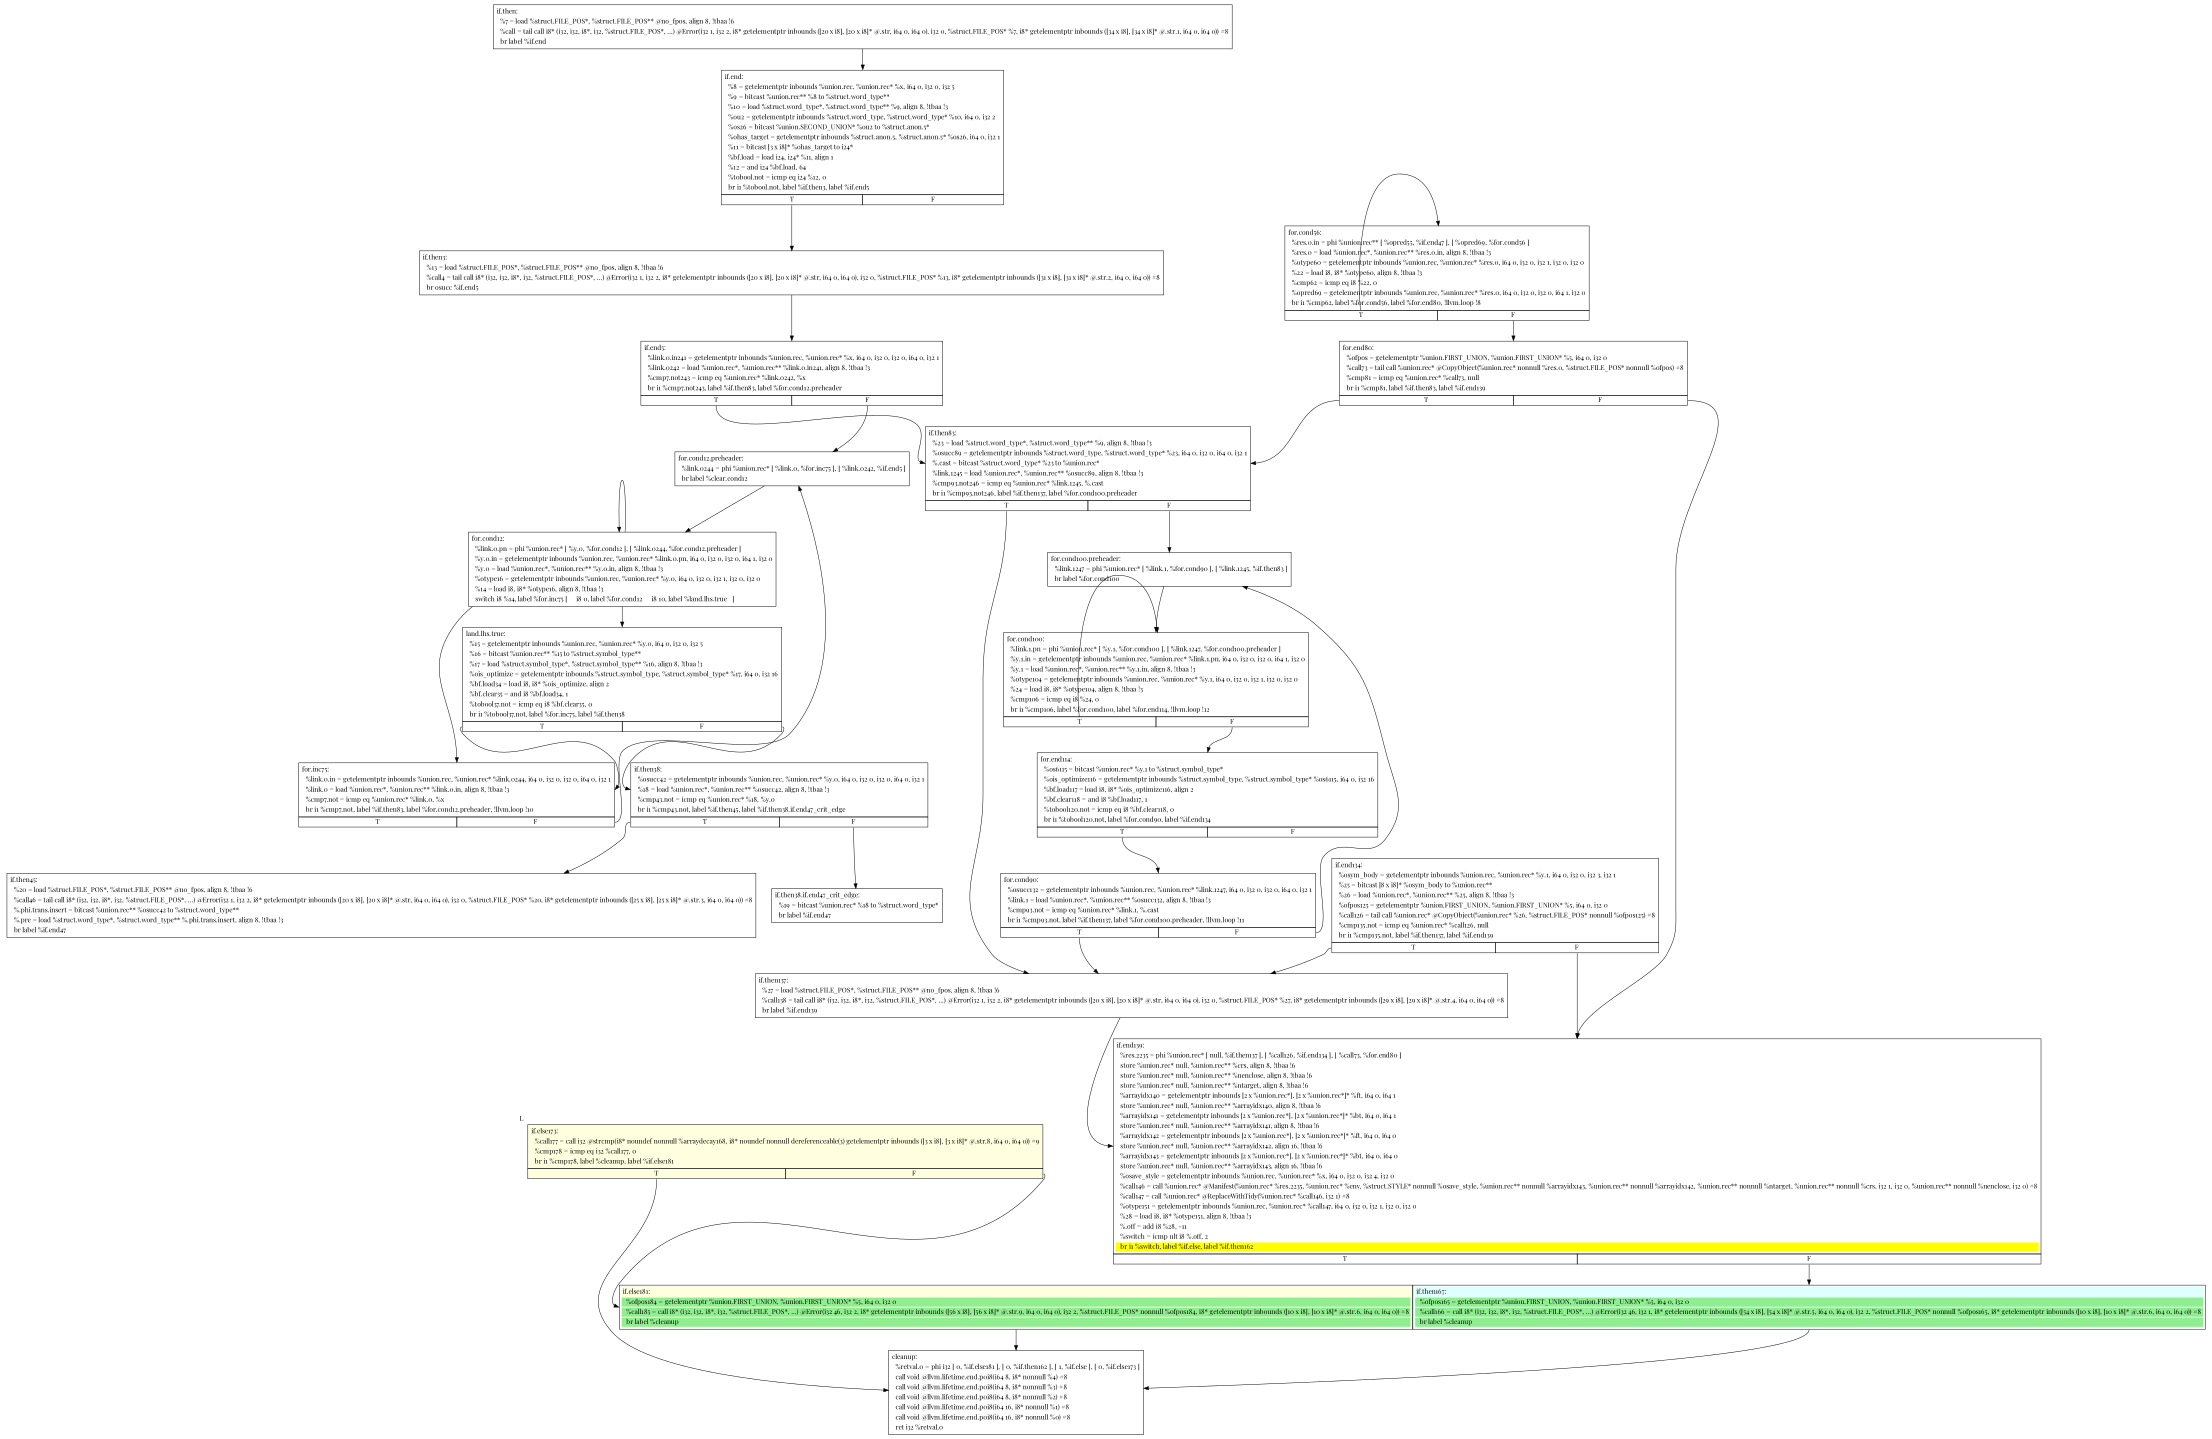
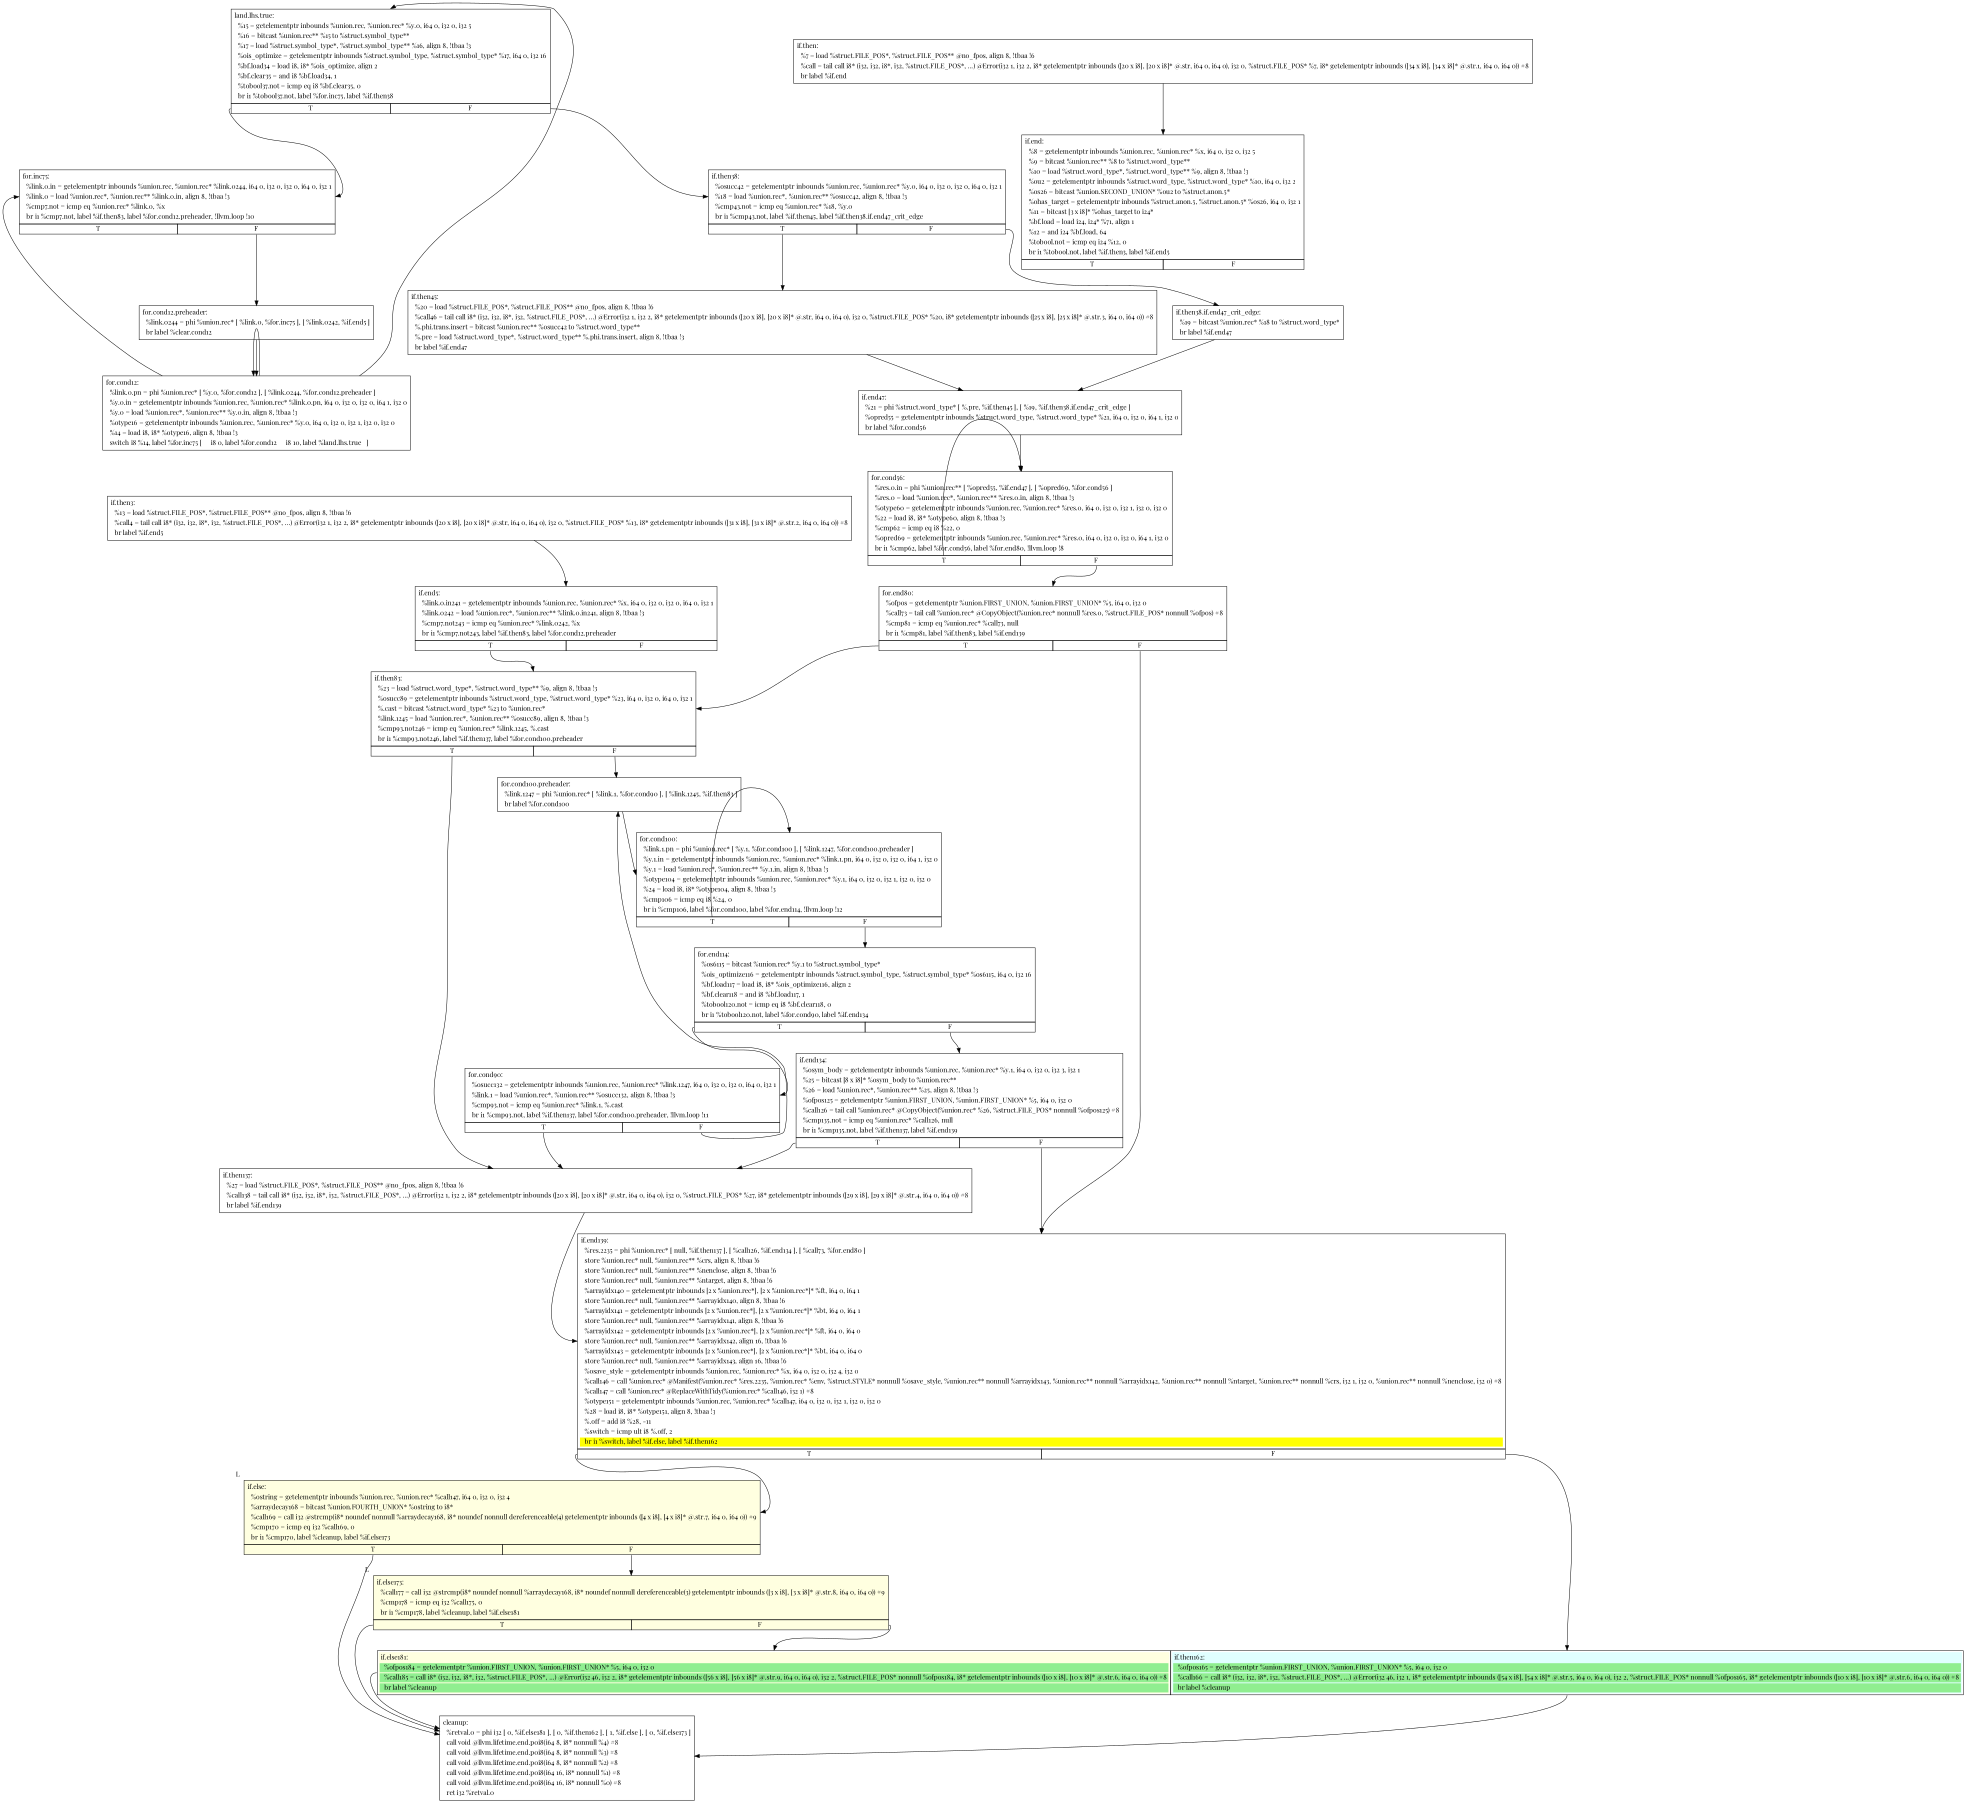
node "if.end:": text "%bf.load = load i24, i24* %11, align 1" -> "%bf.load = load i24, i24* %71, align 1"
edge "if.end:" -> "if.then3:": removed
node "if.then3:": text "br osucc %if.end5" -> "br label %if.end5"
node "if.end47:": added
edge "if.end5:" -> "for.cond12.preheader:": removed
edge "for.end114:" -> "if.end134:": added
node "if.else173:": text "%cmp178 = icmp eq i32 %call177, 0" -> "%cmp178 = icmp eq i32 %call175, 0"
node "if.else181:": text "if.then167:" -> "if.then162:"
node "if.else:": added
